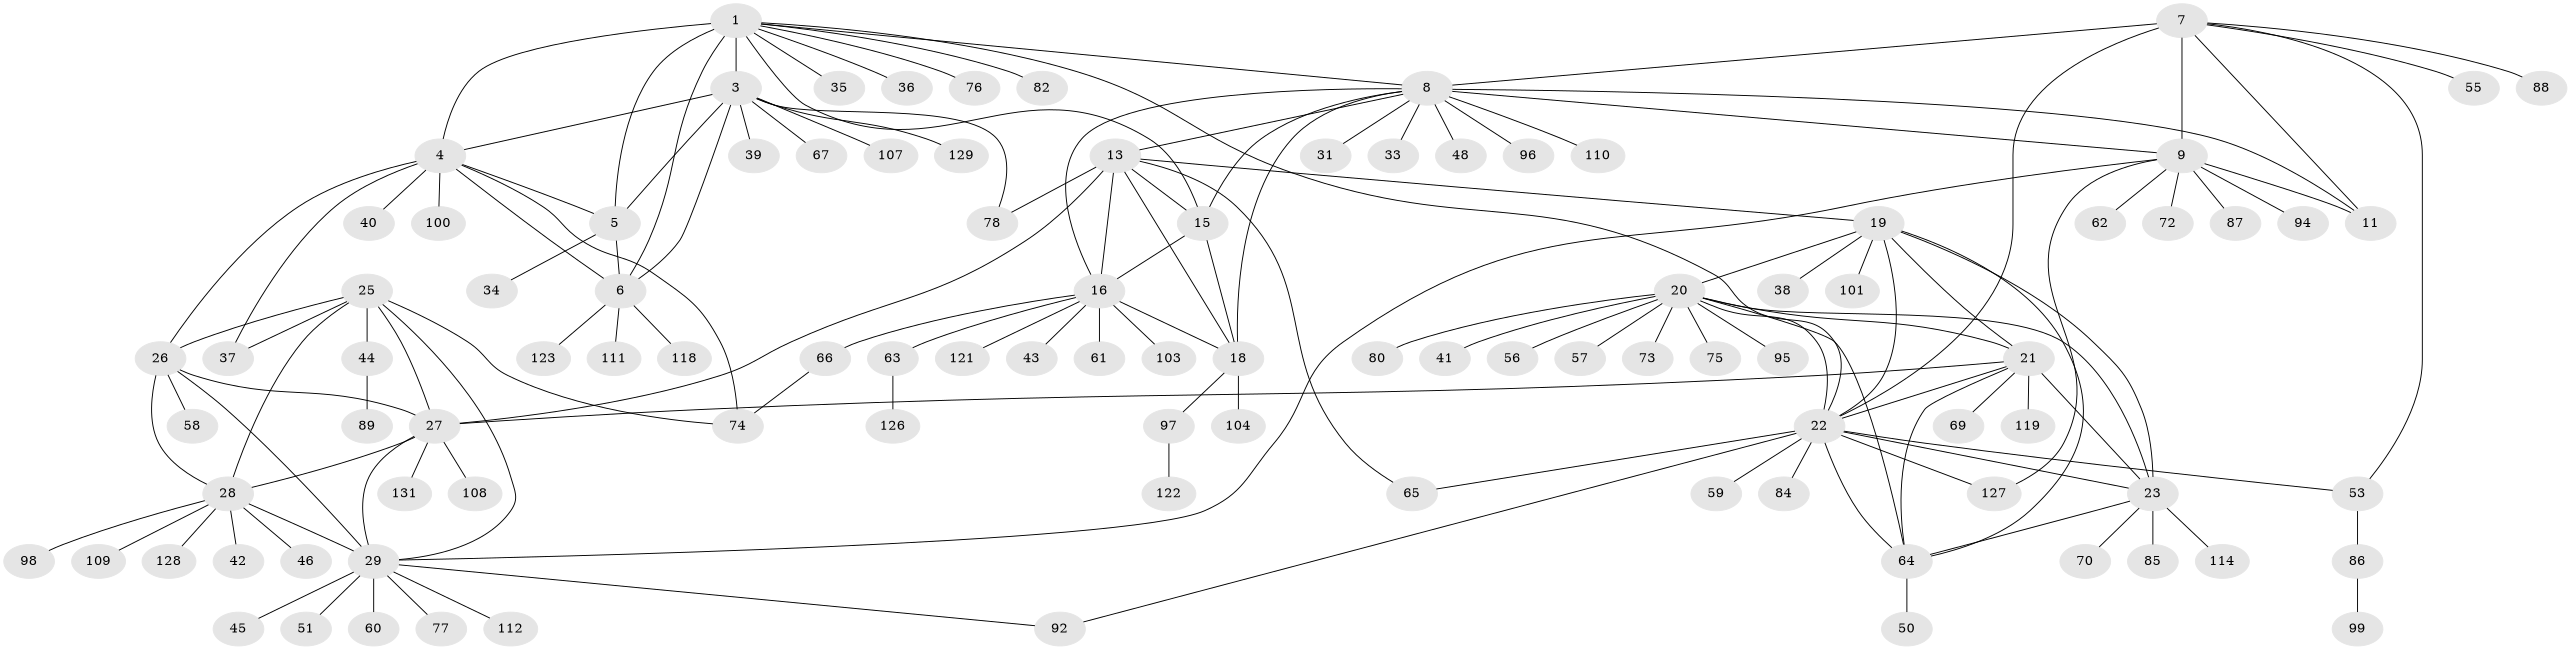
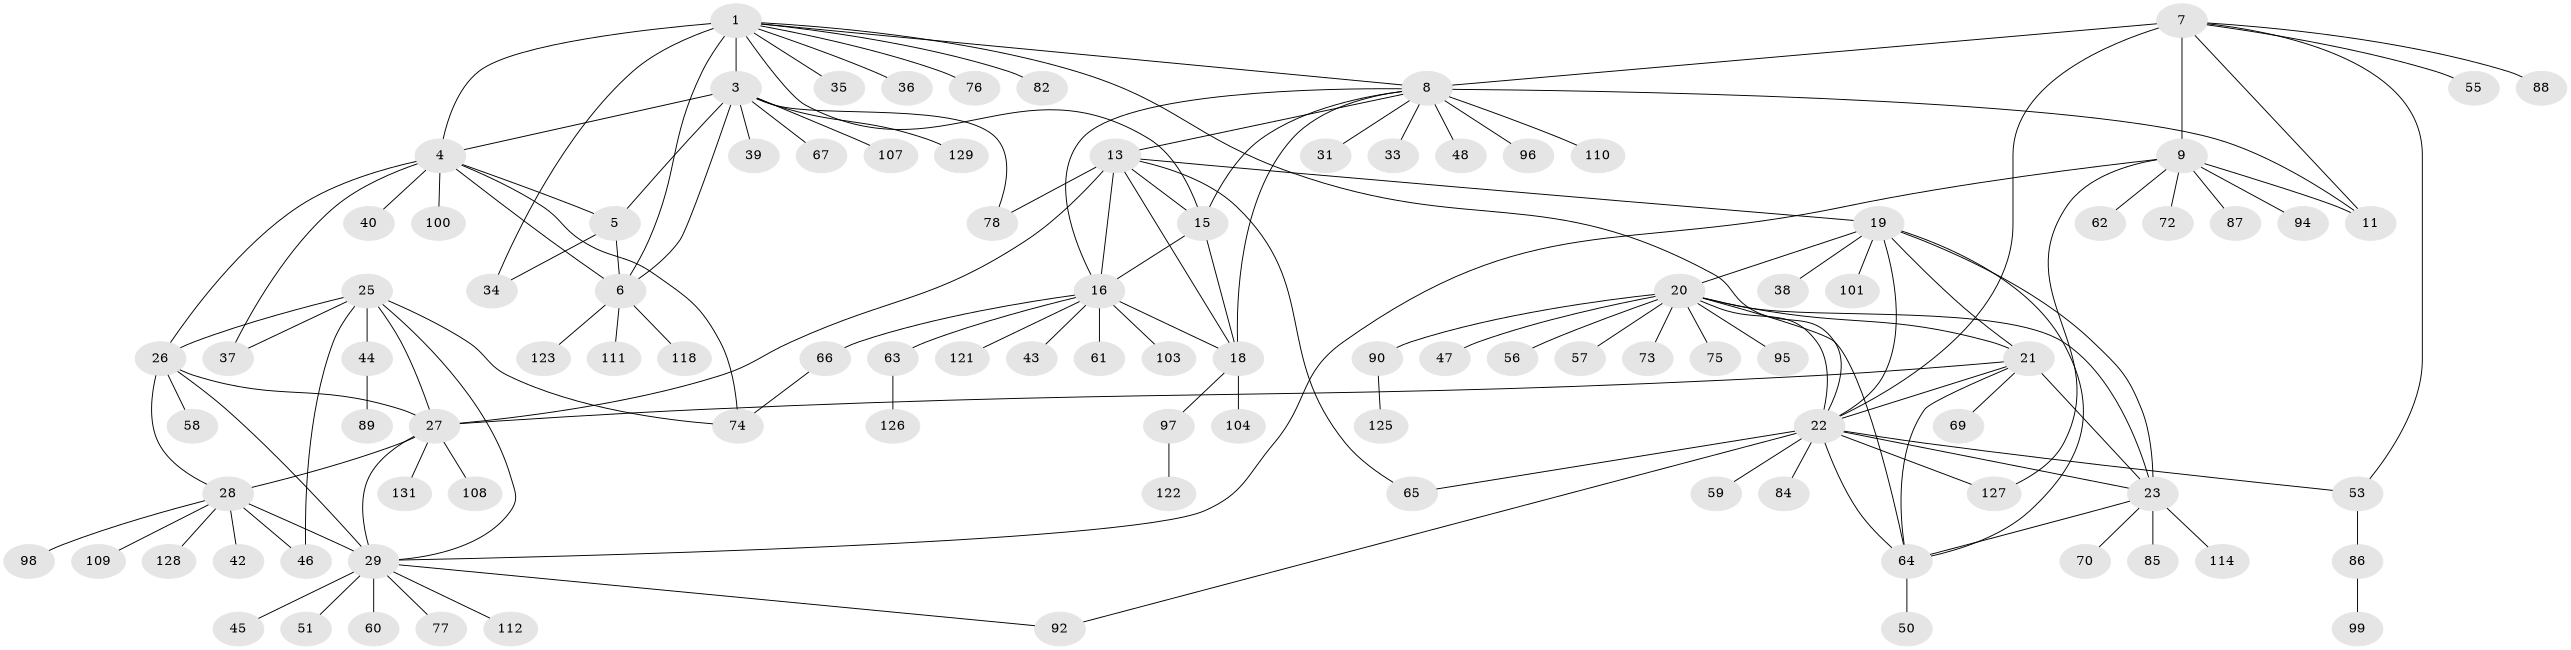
edge "1" -- "5": now "1" -- "34"
edge "8" -- "9": removed
node "80": label "80" -> "90"
node "41": label "41" -> "47"
edge "25" -- "28": now "25" -- "46"
node "125": added
node "119": removed
